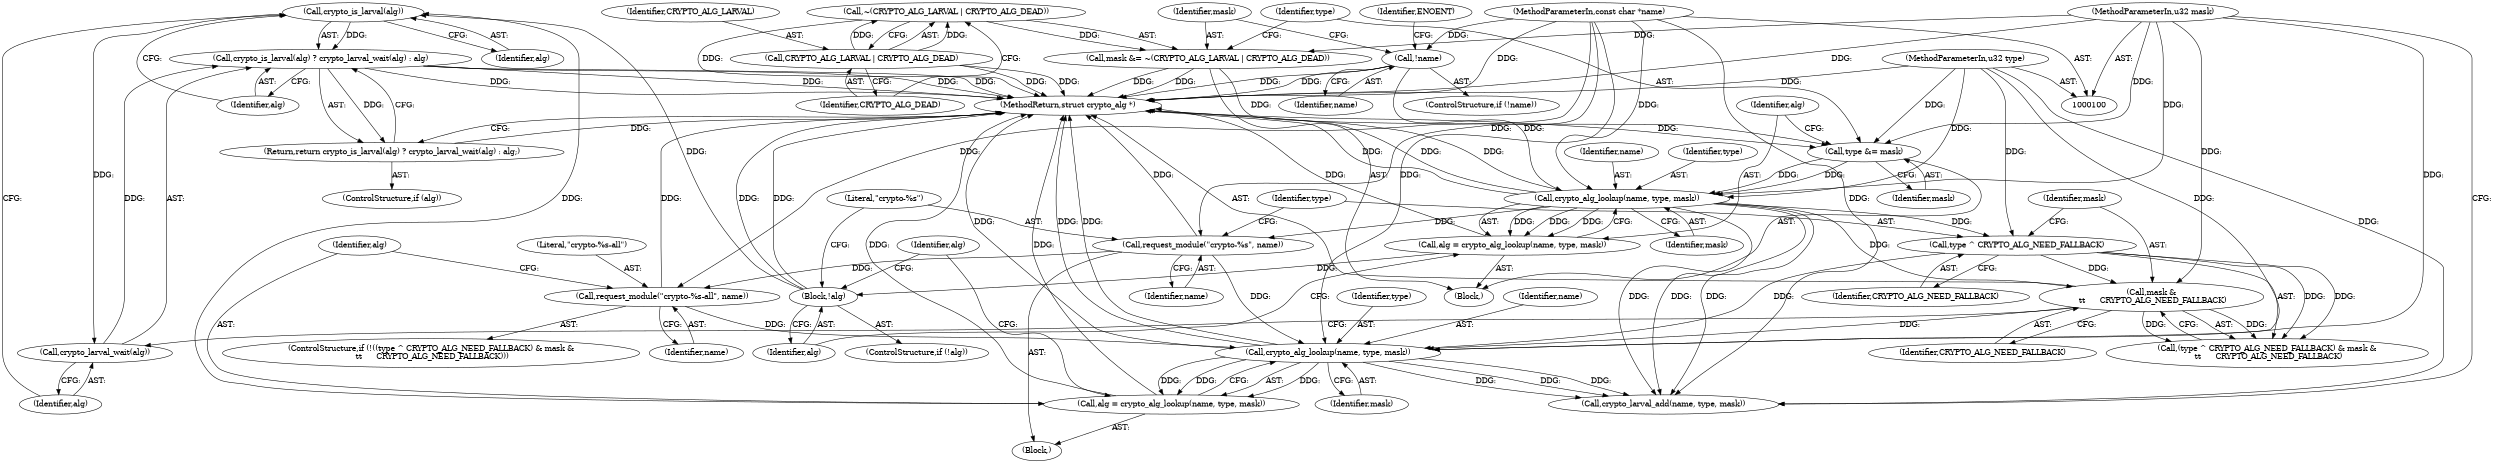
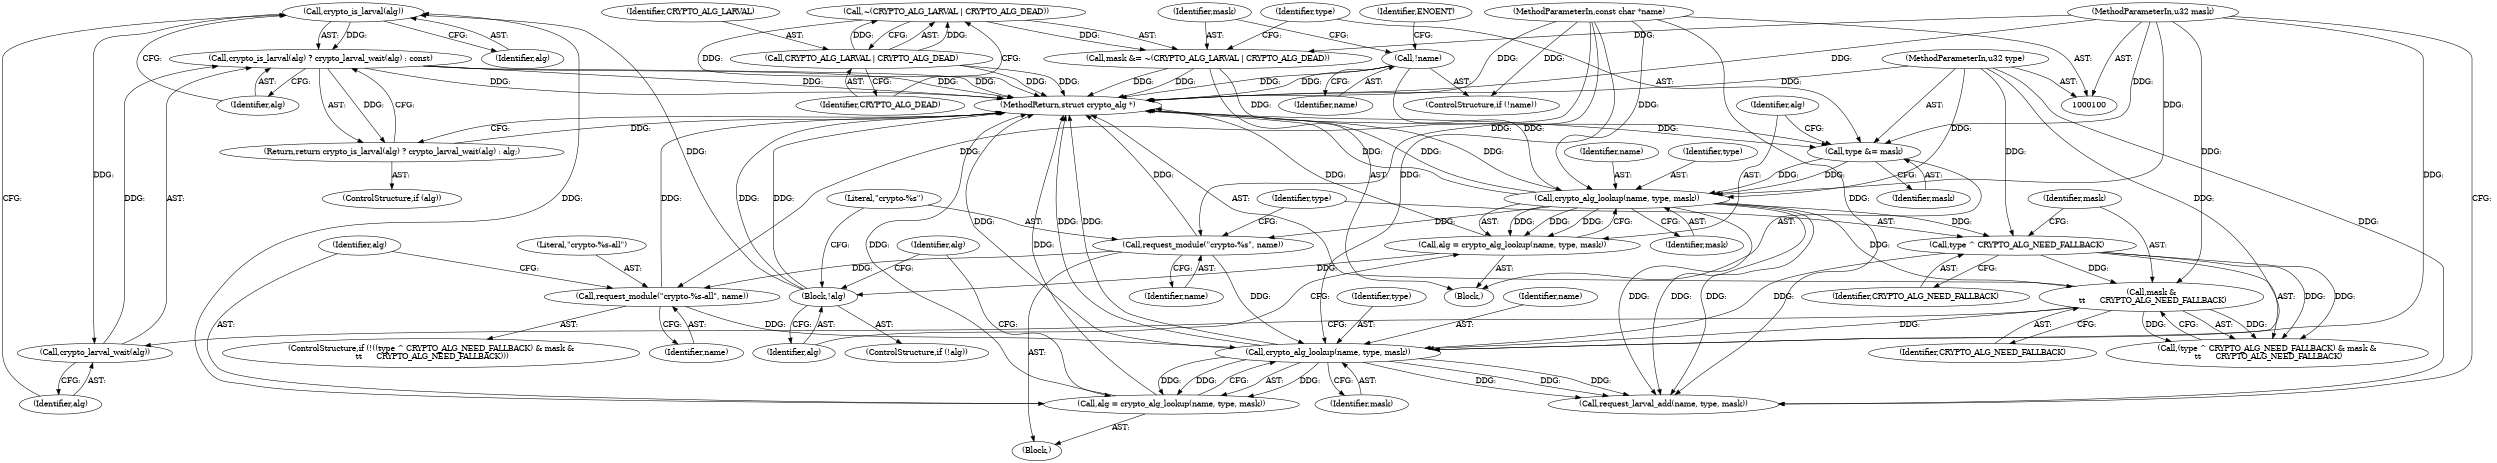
edge "(MethodParameterIn,const char *name)" -> "(Call,!name)": now "(MethodParameterIn,const char *name)" -> "(ControlStructure,if (!name))"
node "(Call,crypto_is_larval(alg) ? crypto_larval_wait(alg) : alg)": label "(Call,crypto_is_larval(alg) ? crypto_larval_wait(alg) : alg)" -> "(Call,crypto_is_larval(alg) ? crypto_larval_wait(alg) : const)"
edge "(MethodParameterIn,u32 type)" -> "(Call,type &= mask)": label "DDG: " -> "AST: "
node "(Call,crypto_larval_add(name, type, mask))": label "(Call,crypto_larval_add(name, type, mask))" -> "(Call,request_larval_add(name, type, mask))"
